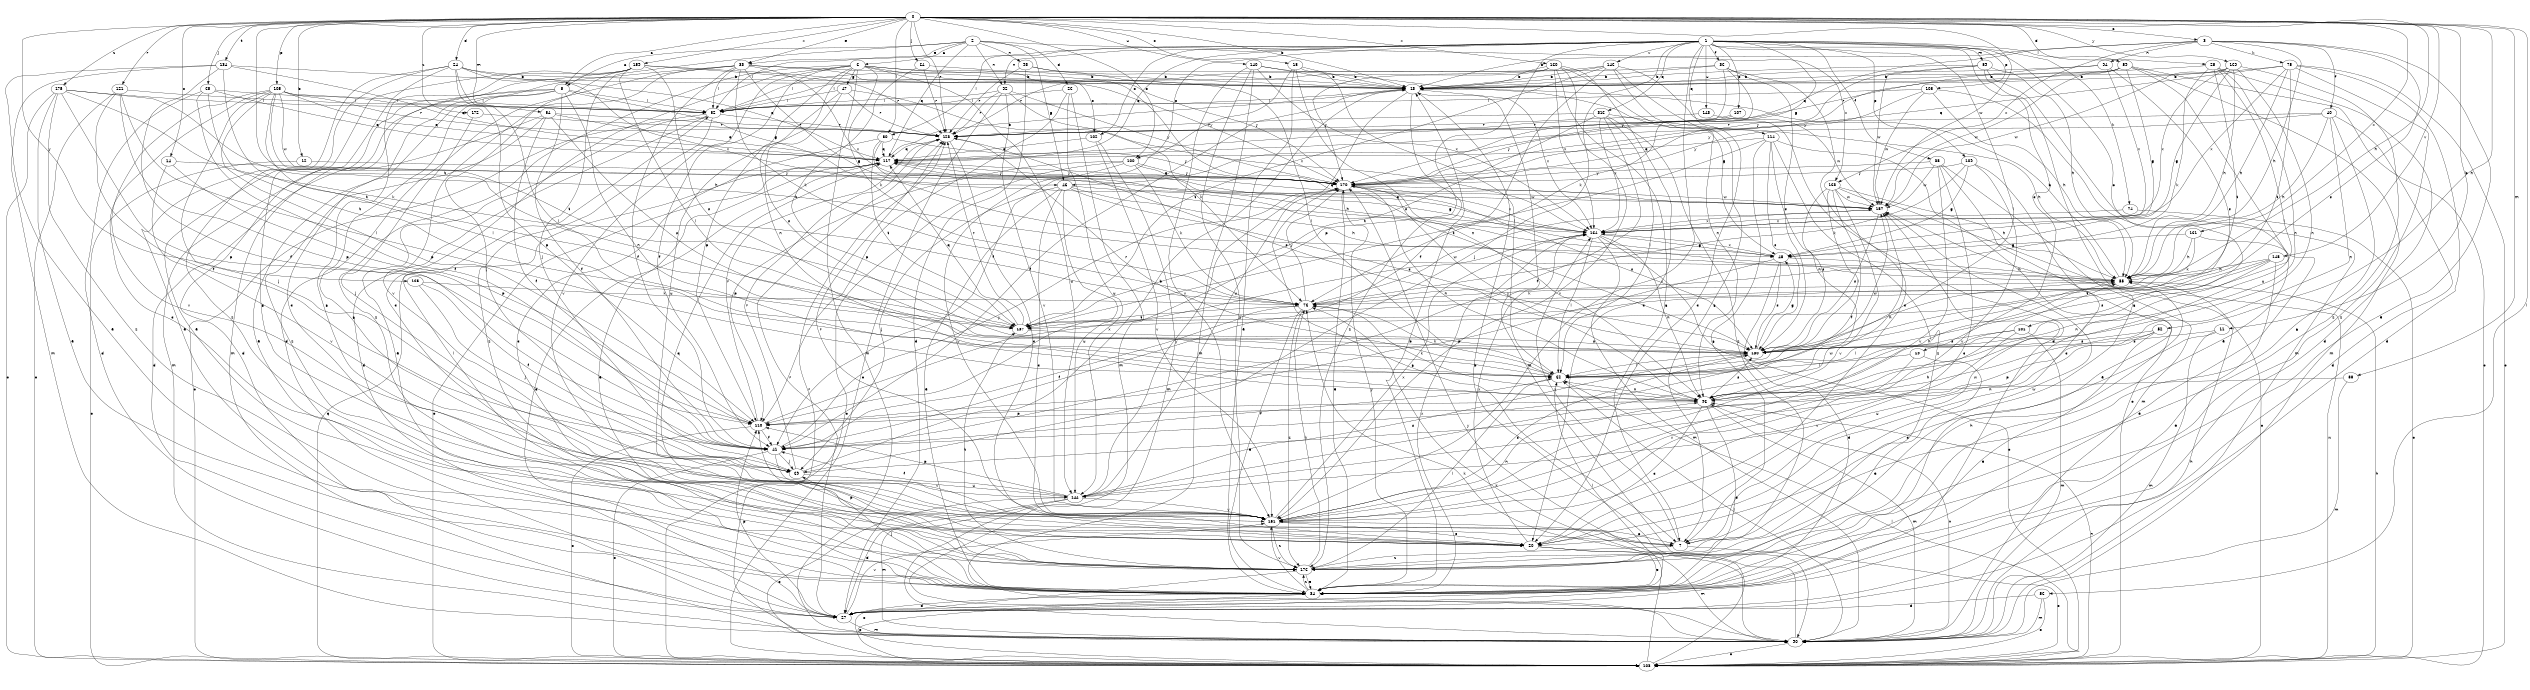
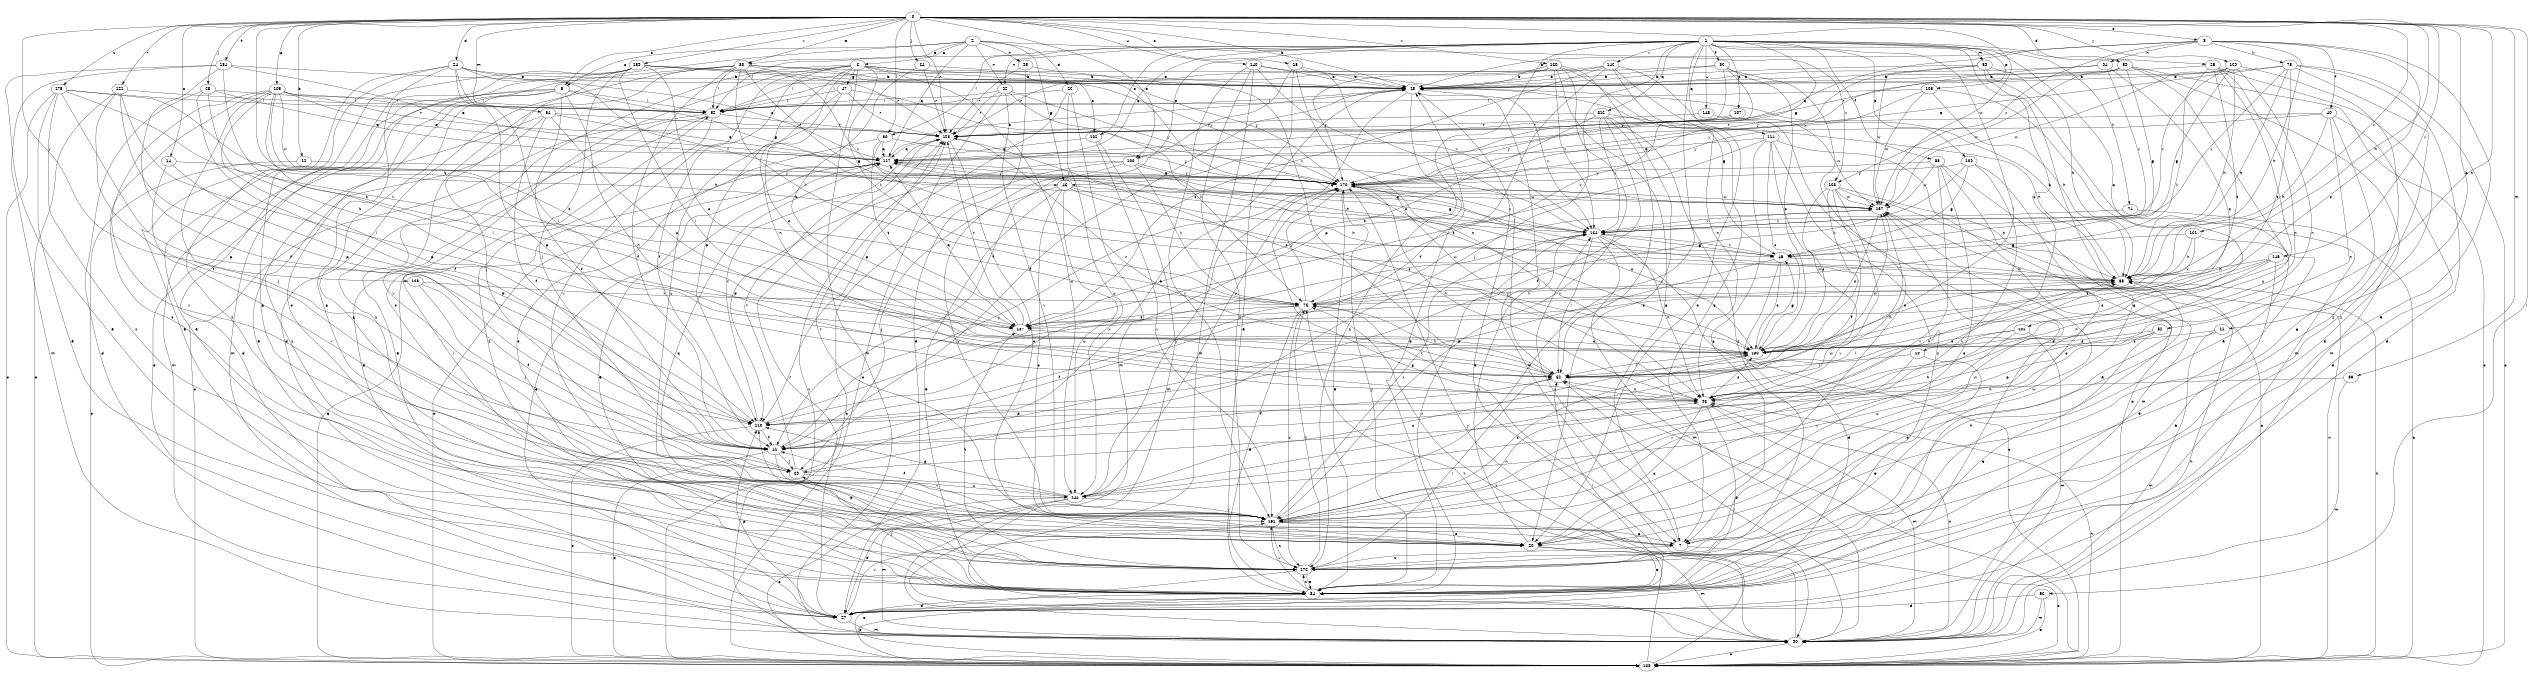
edge "93" -> "13": now "159" -> "13"
node "172": removed
